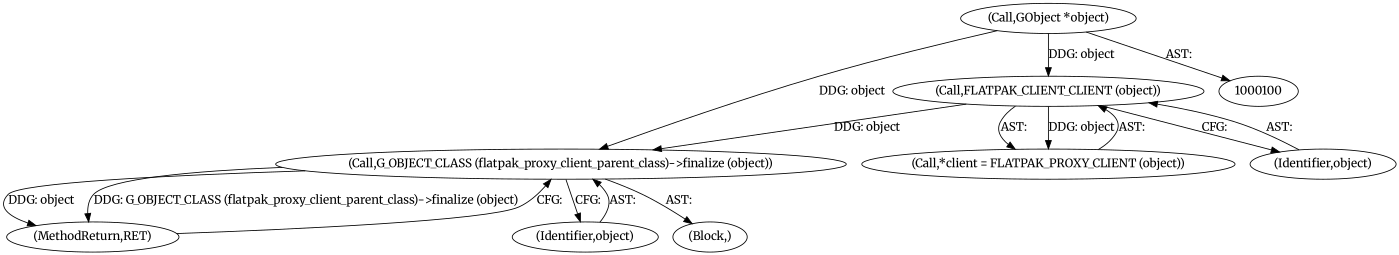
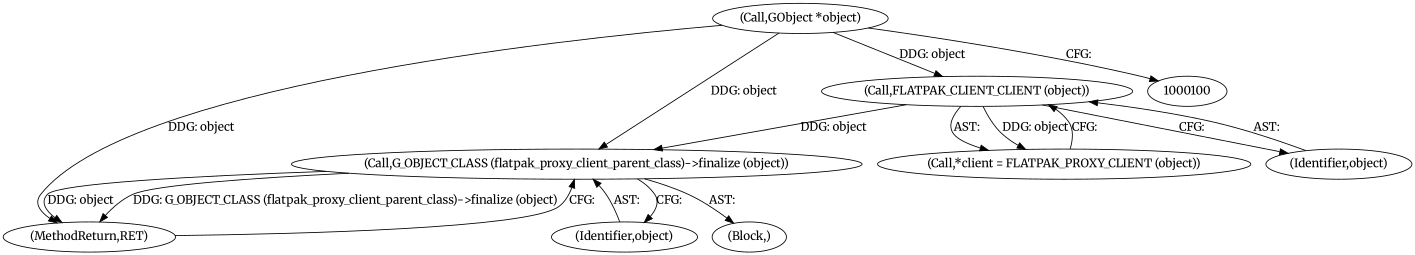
edge "(Call,GObject *object)" -> "1000100": label "AST: " -> "CFG: "
edge "(Call,GObject *object)" -> "(MethodReturn,RET)": added, label "DDG: object"
edge "(Call,*client = FLATPAK_PROXY_CLIENT (object))" -> "(Call,FLATPAK_CLIENT_CLIENT (object))": label "AST: " -> "CFG: "
